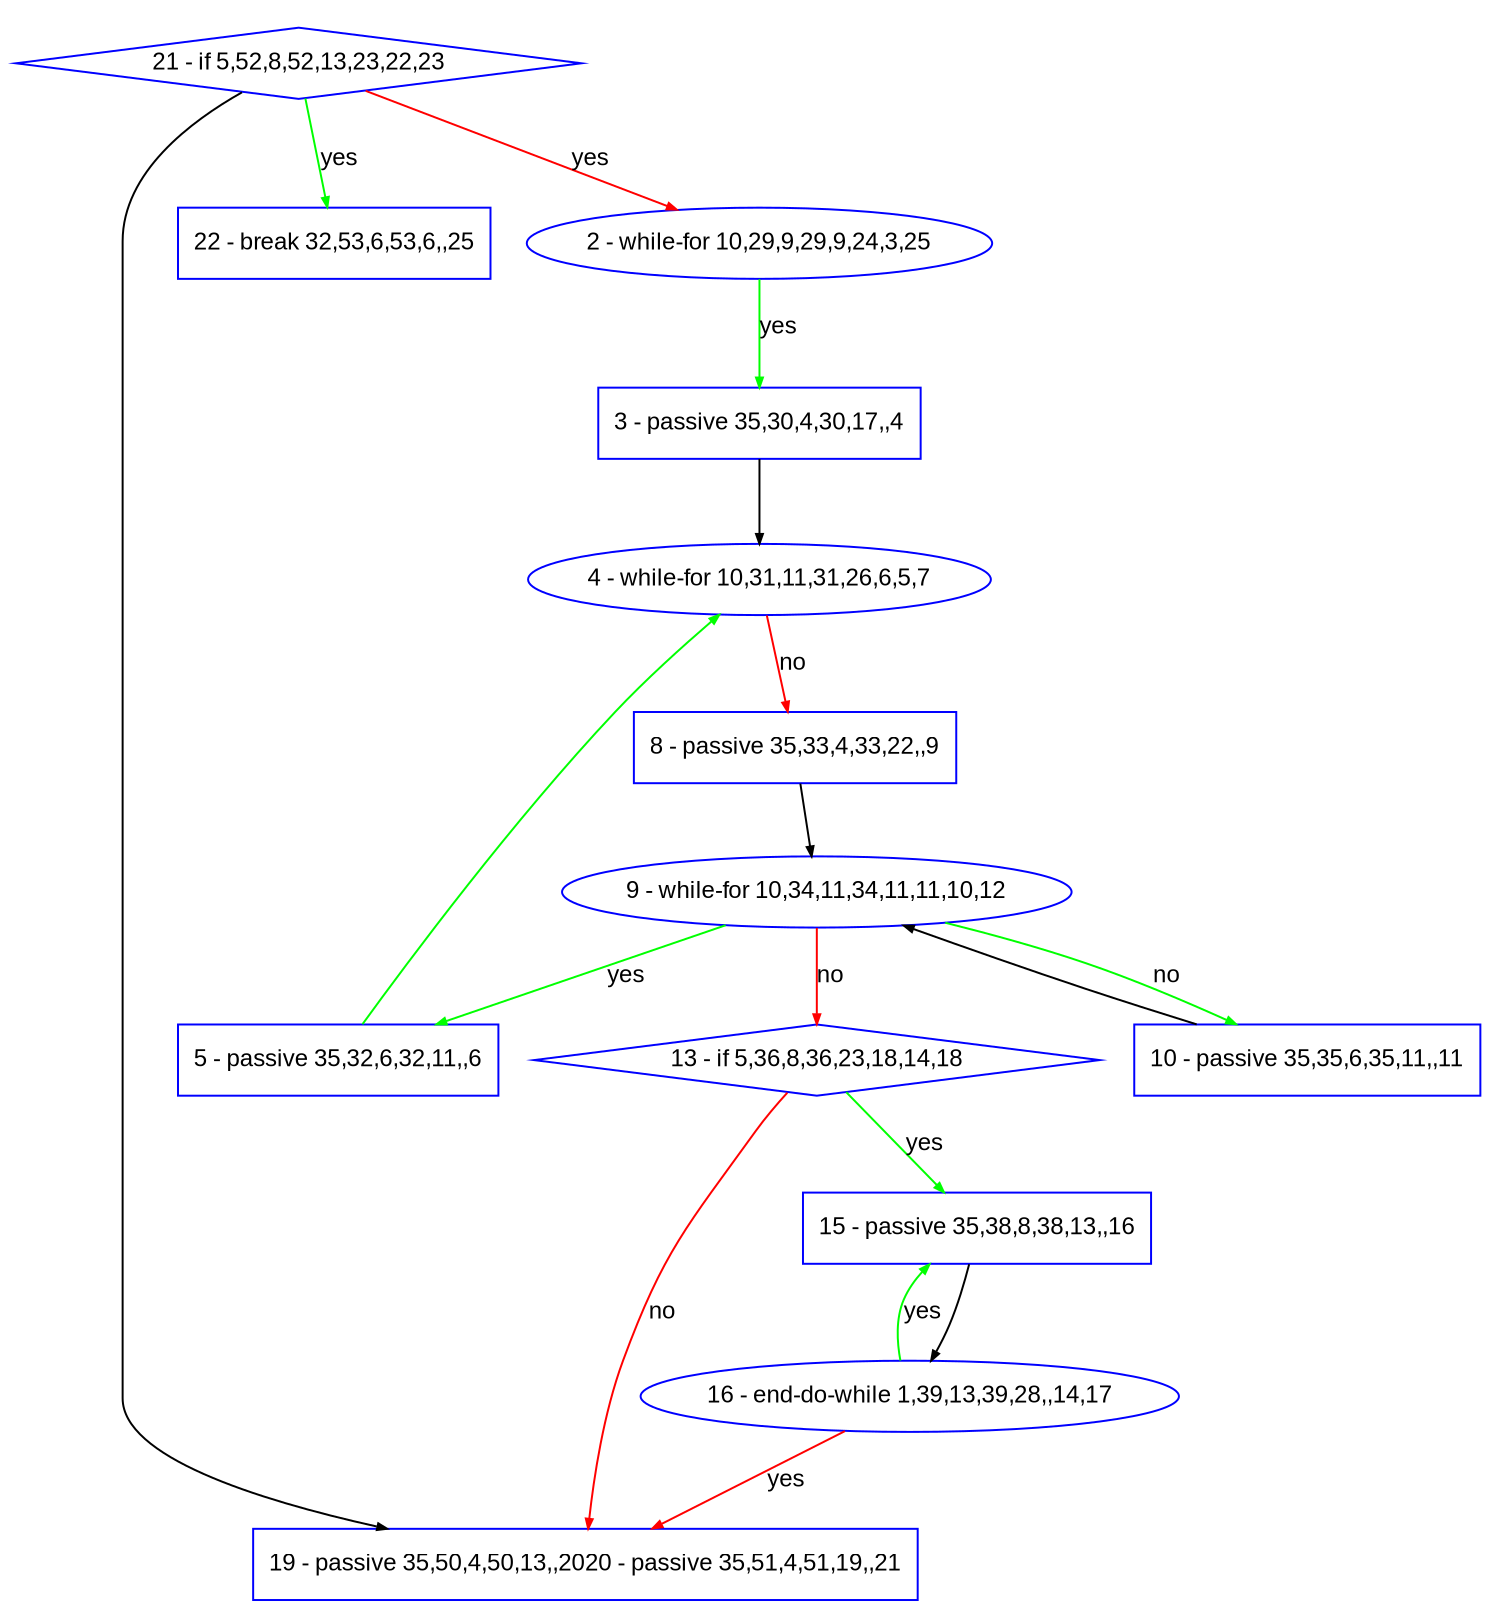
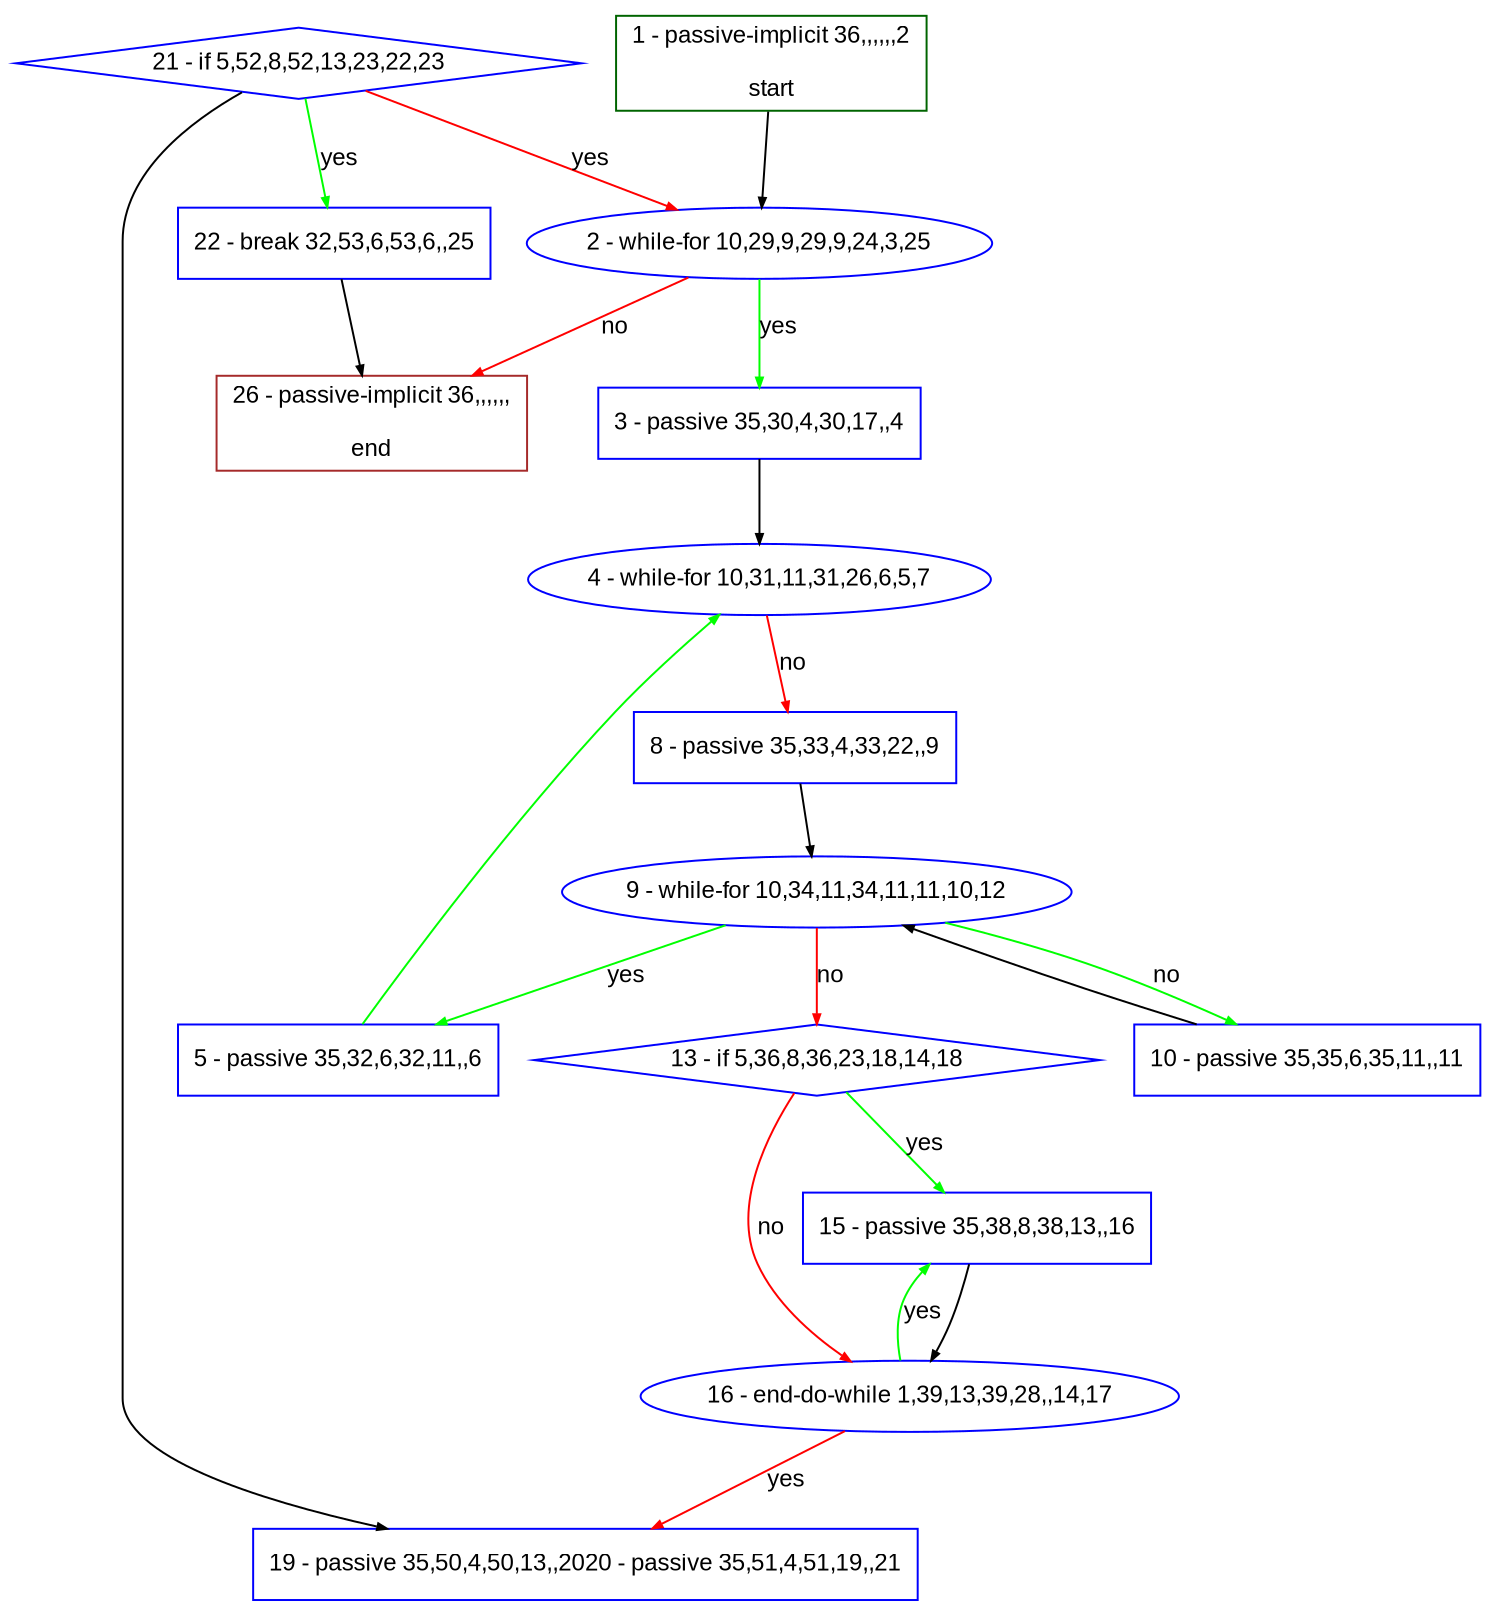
node "1 - passive-implicit 36,,,,,,2 start": added
node "26 - passive-implicit 36,,,,,, end": added
edge "13 - if 5,36,8,36,23,18,14,18" -> "19 - passive 35,50,4,50,13,,2020 - passive 35,51,4,51,19,,21": now "13 - if 5,36,8,36,23,18,14,18" -> "16 - end-do-while 1,39,13,39,28,,14,17"
